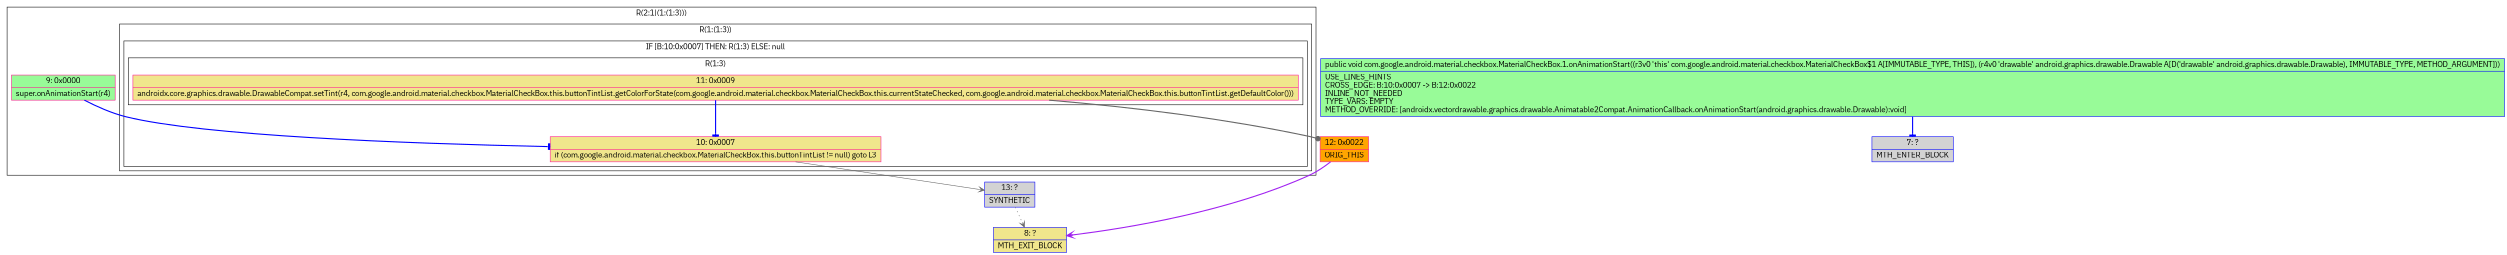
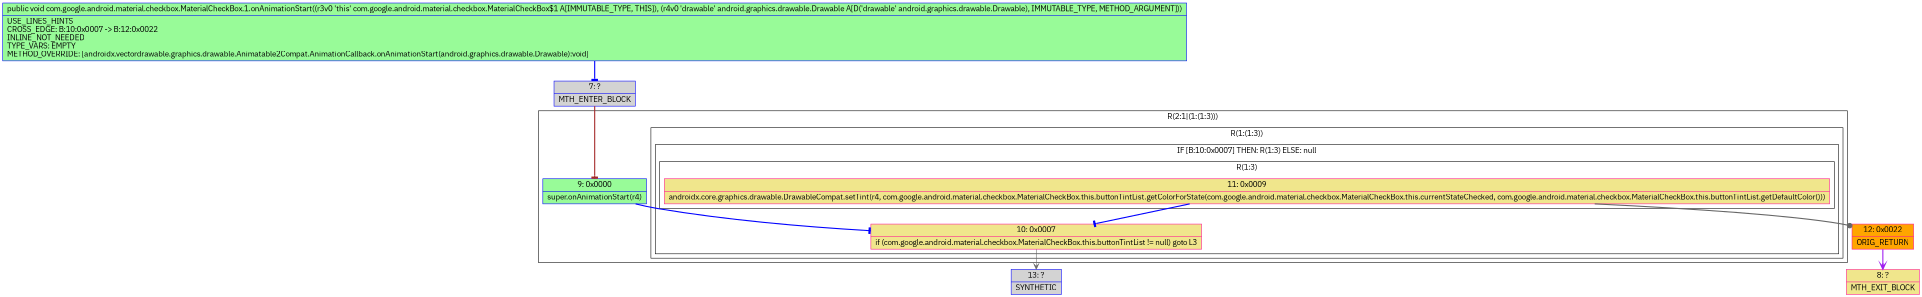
node "9: 0x0000": color deeppink -> blue
edge "7: ?" -> "9: 0x0000": added
node "12: 0x0022": text "ORIG_THIS" -> "ORIG_RETURN"
edge "13: ?" -> "8: ?": removed
node "8: ?": color blue -> deeppink
